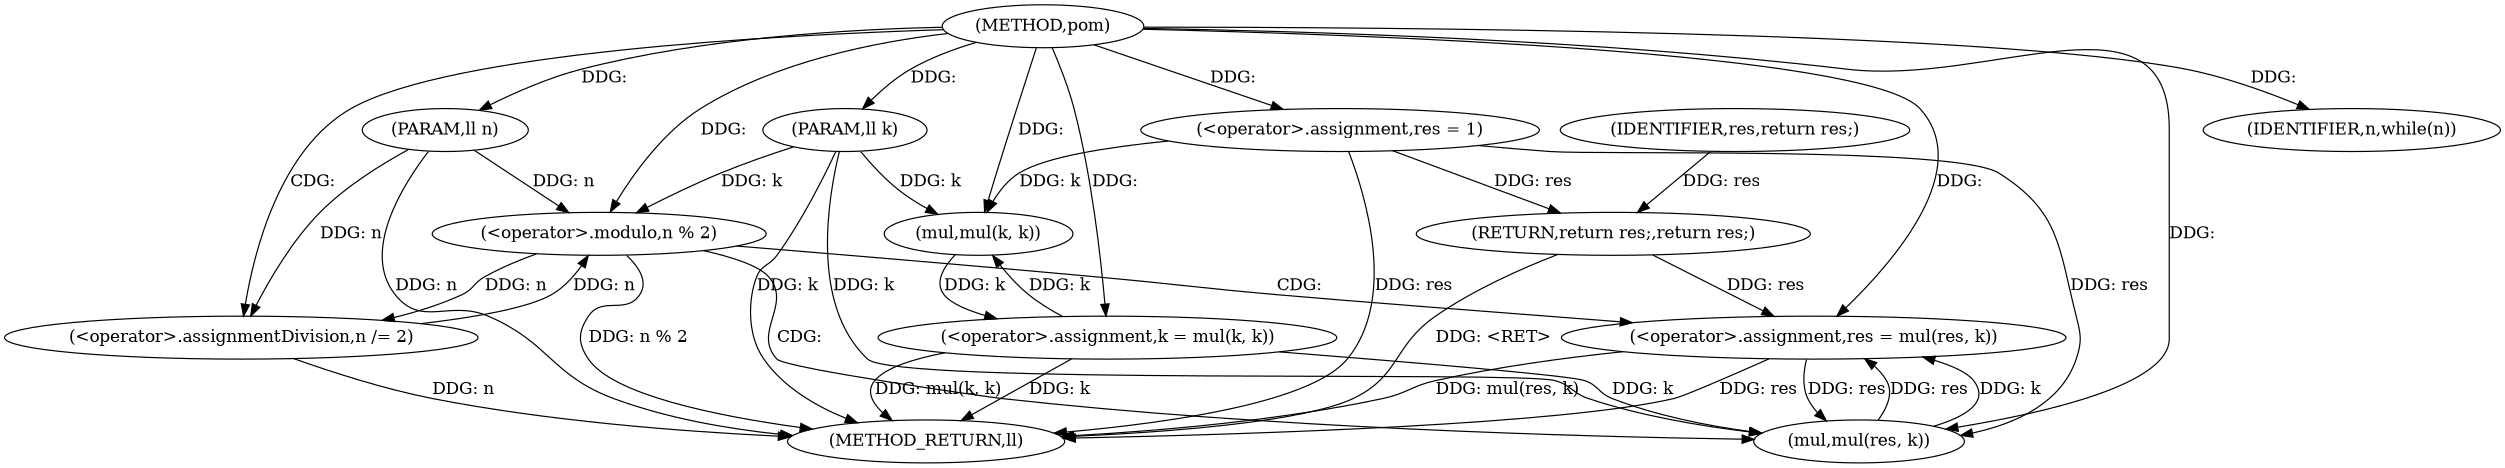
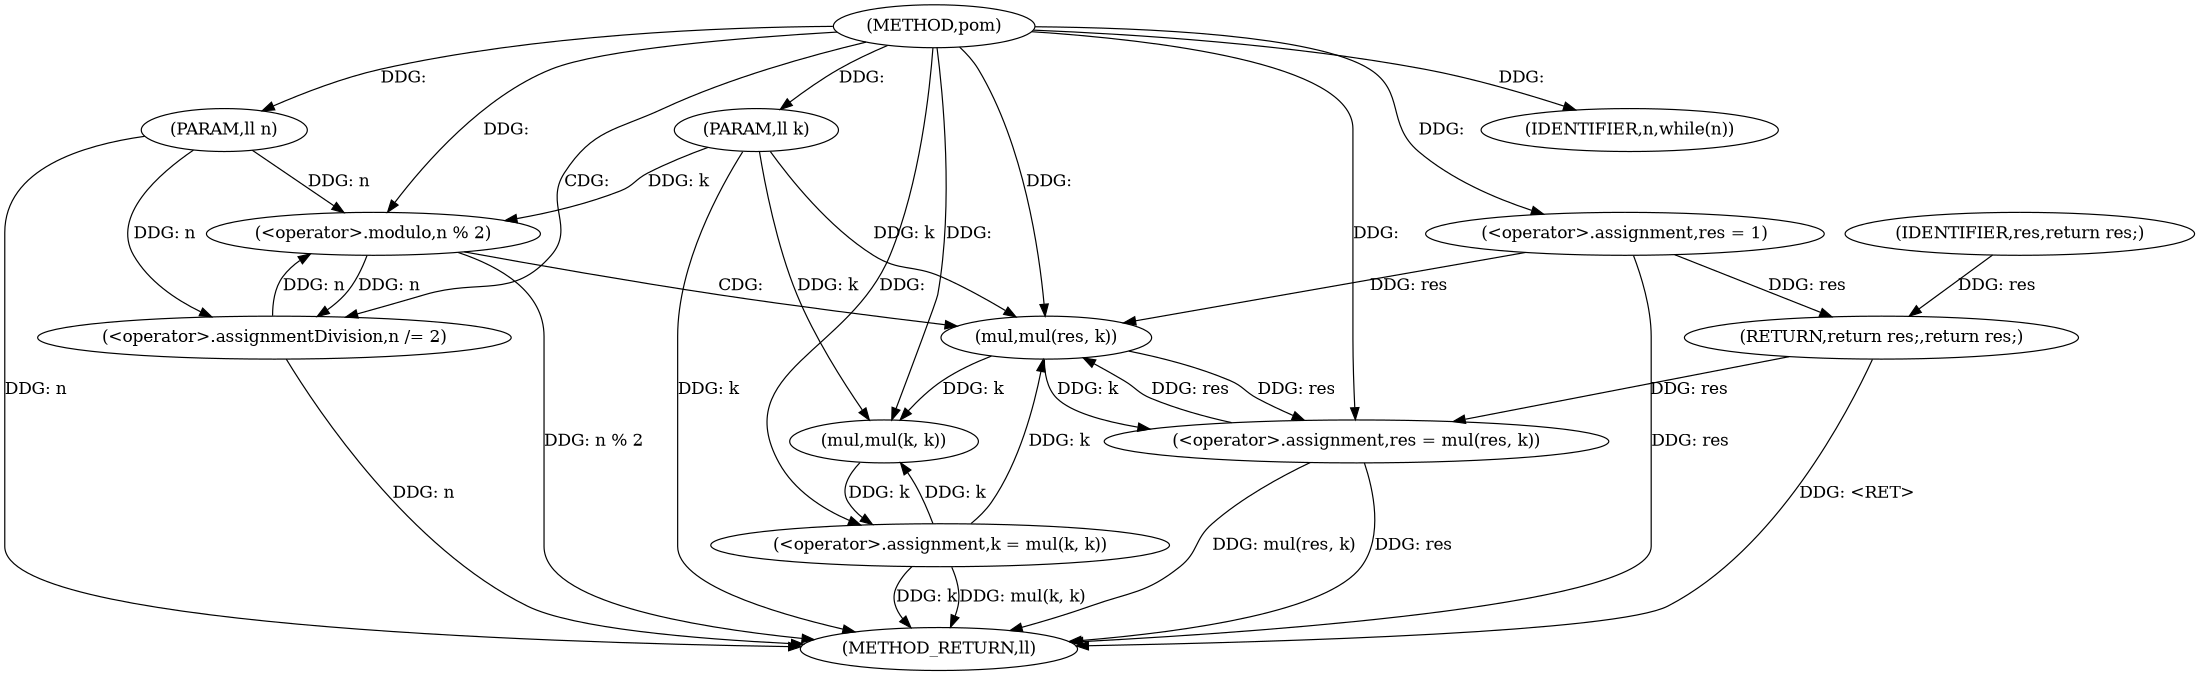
edge "(<operator>.assignment,res = 1)" -> "(mul,mul(k, k))": now "(mul,mul(res, k))" -> "(mul,mul(k, k))"
edge "(<operator>.modulo,n % 2)" -> "(<operator>.assignment,res = mul(res, k))": removed, label "CDG:"
